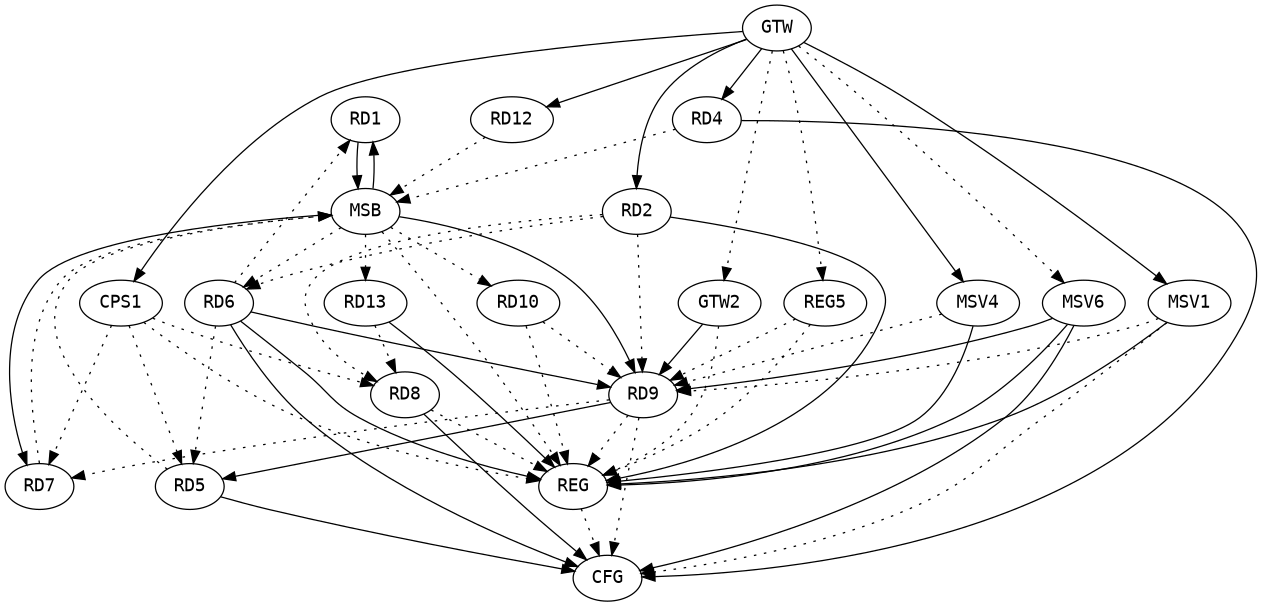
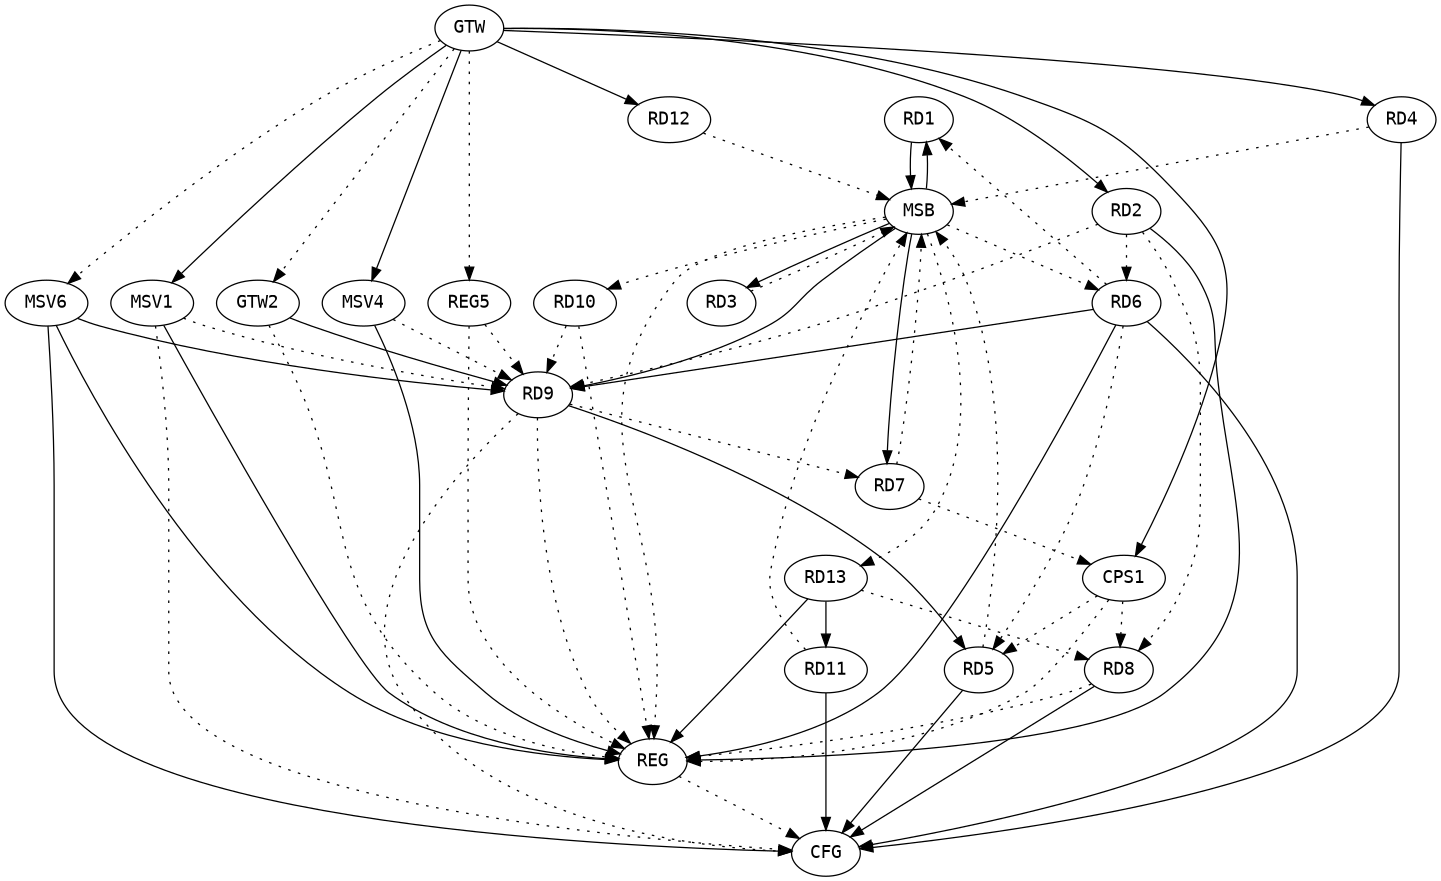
node "RD3": added
edge "CPS1" -> "RD7": reversed
node "RD11": added
